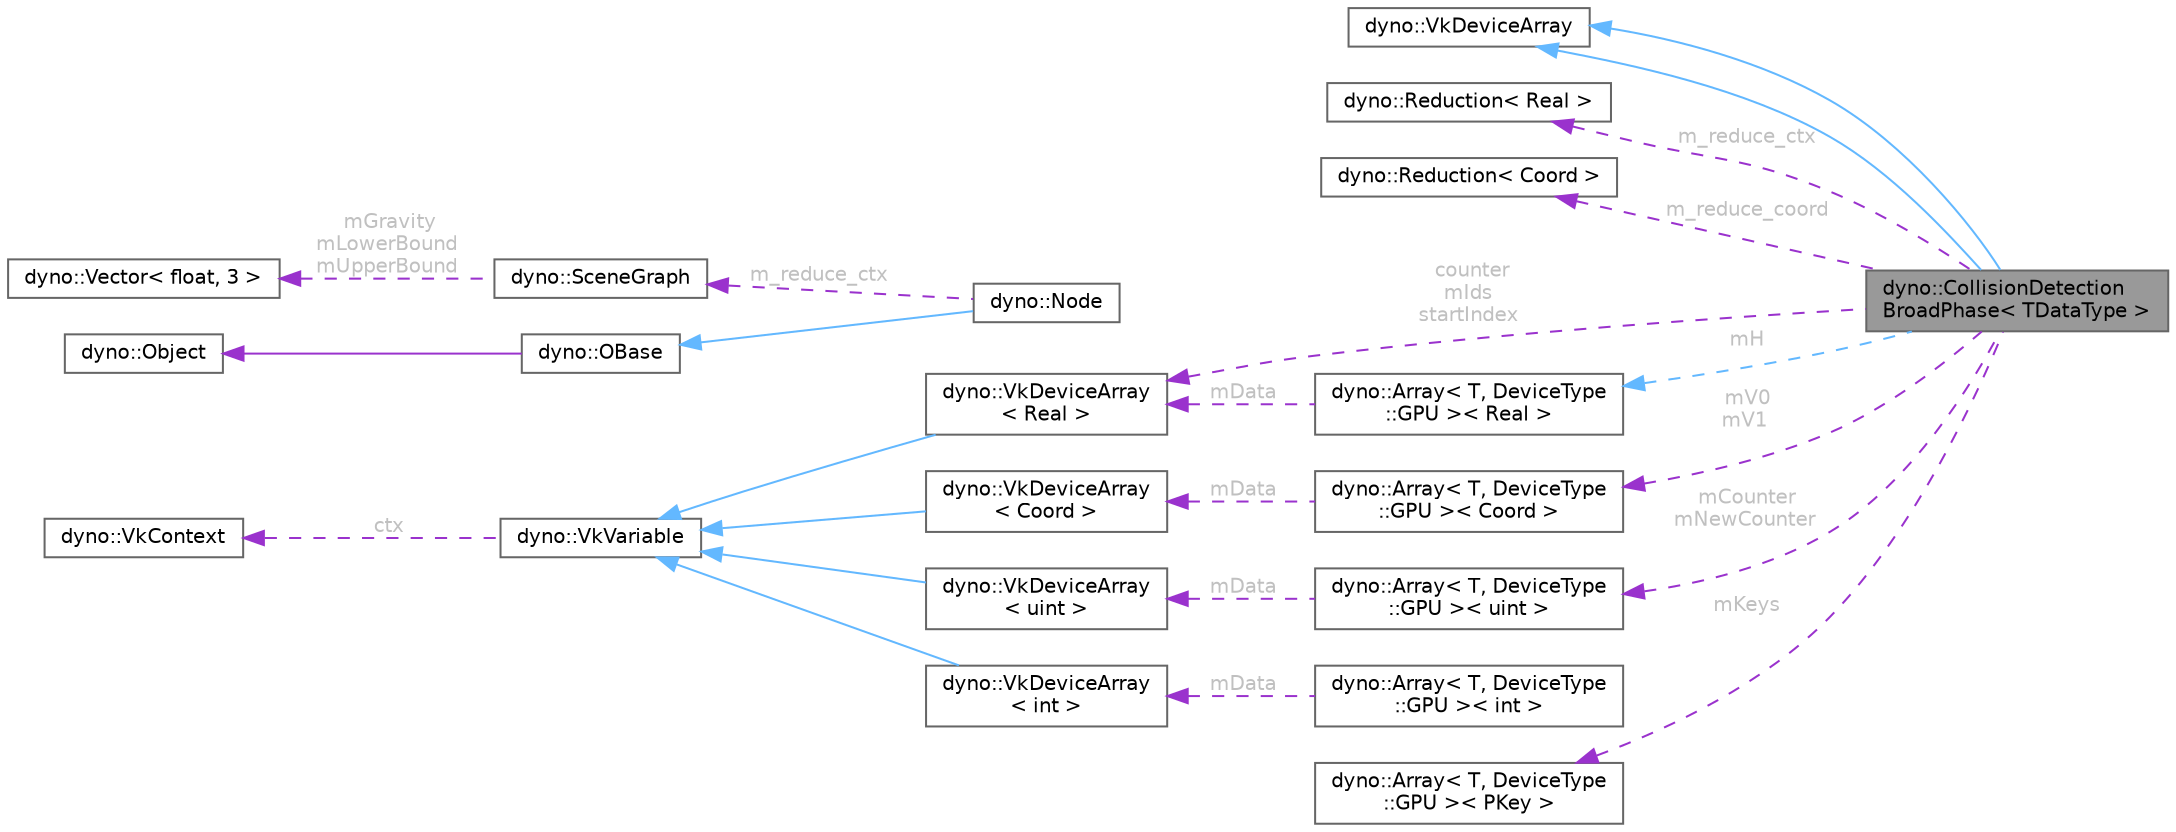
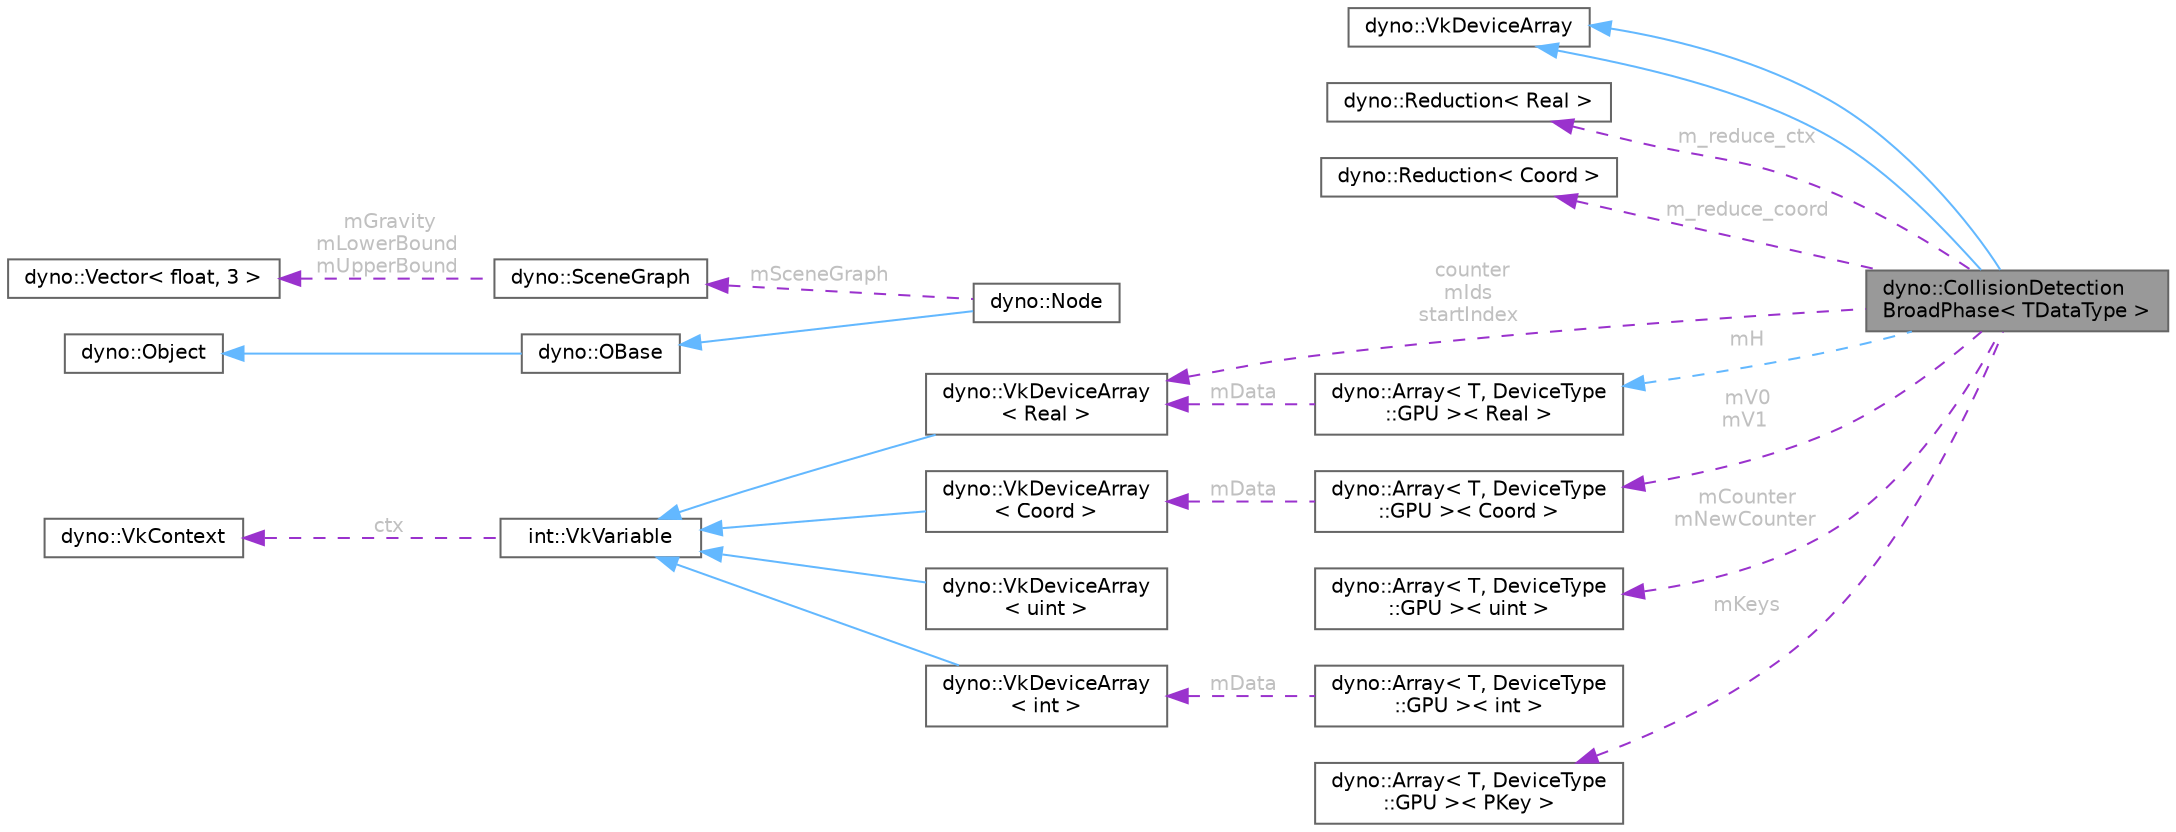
edge "dyno::Node" -> "dyno::SceneGraph": label " m_reduce_ctx" -> " mSceneGraph"
edge "dyno::OBase" -> "dyno::Object": color darkorchid3 -> steelblue1
node "dyno::VkVariable": label "dyno::VkVariable" -> "int::VkVariable"
edge "dyno::Array< T, DeviceType ::GPU >< uint >" -> "dyno::VkDeviceArray < uint >": removed, label "mData"
